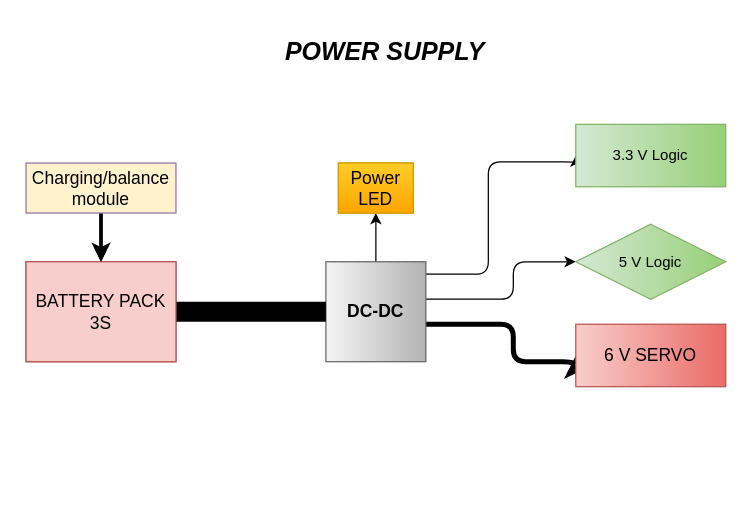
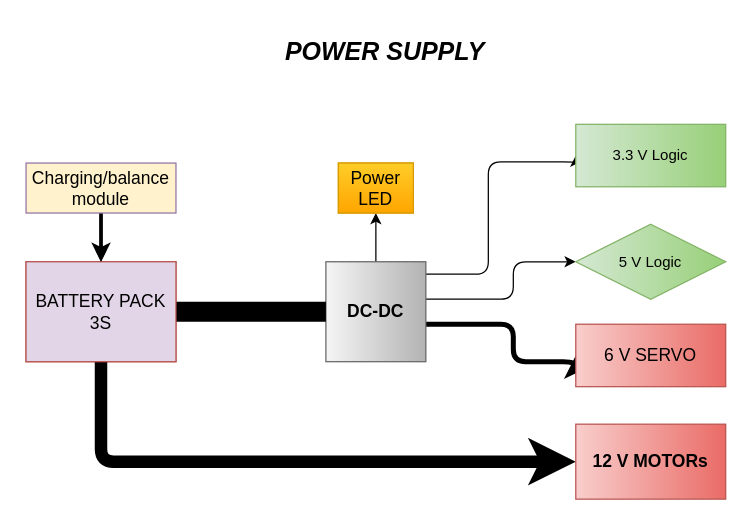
node "BATTERY PACK3S": fillcolor #f8cecc -> #e1d5e7
edge "BATTERY PACK3S" -> "12 V MOTORs": added
node "12 V MOTORs": added
